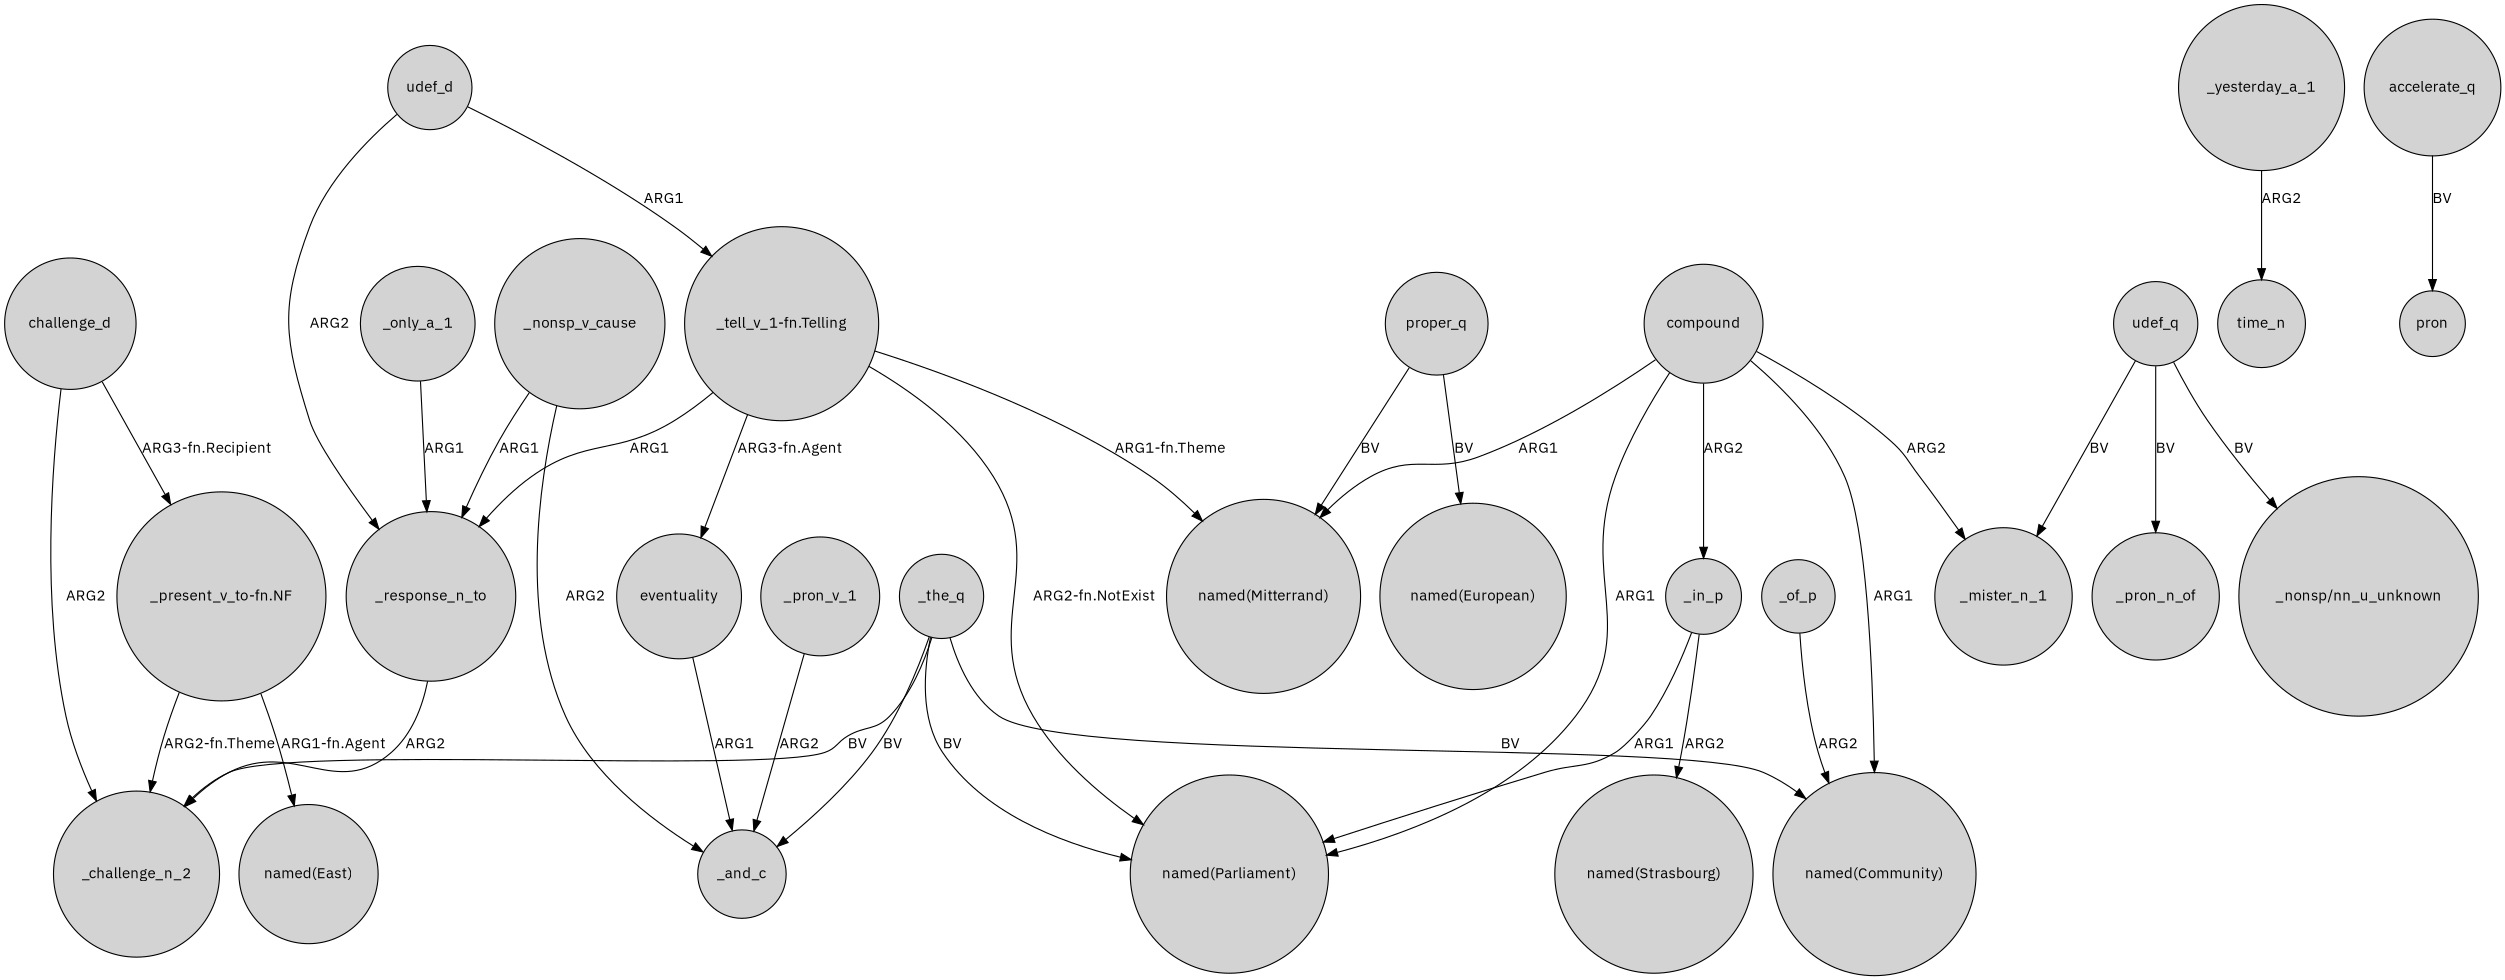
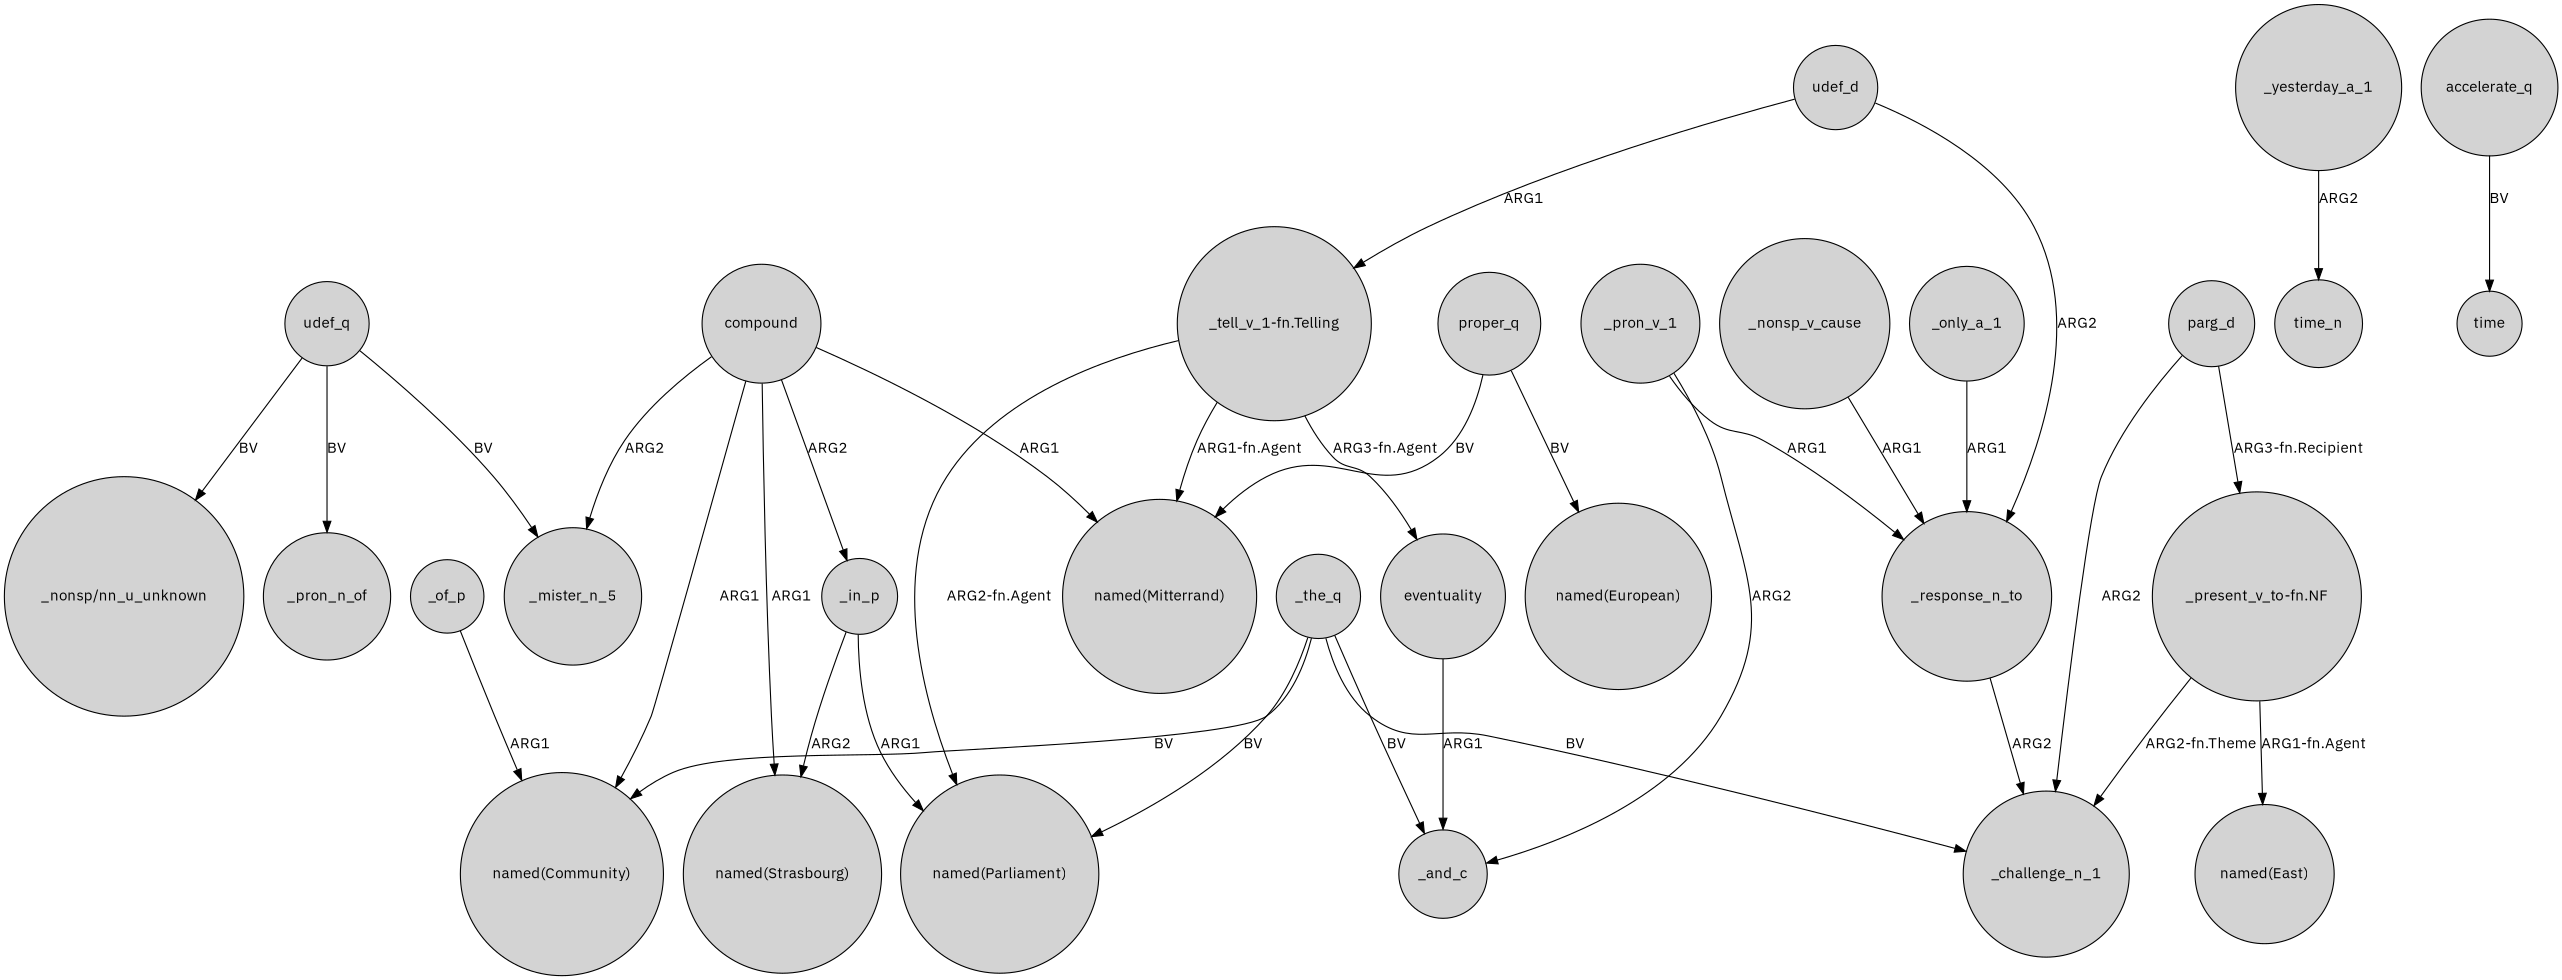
node "challenge_d": label "challenge_d" -> "parg_d"
node "pron": label "pron" -> "time"
edge "_tell_v_1-fn.Telling" -> "_response_n_to": now "_pron_v_1" -> "_response_n_to"
edge "_tell_v_1-fn.Telling" -> "named(Mitterrand)": label "ARG1-fn.Theme" -> "ARG1-fn.Agent"
edge "_tell_v_1-fn.Telling" -> "named(Parliament)": label "ARG2-fn.NotExist" -> "ARG2-fn.Agent"
node "_mister_n_1": label "_mister_n_1" -> "_mister_n_5"
edge "_nonsp_v_cause" -> "_and_c": removed, label "ARG2"
edge "compound" -> "named(Parliament)": now "compound" -> "named(Strasbourg)"
edge "_of_p" -> "named(Community)": label "ARG2" -> "ARG1"
node "_challenge_n_2": label "_challenge_n_2" -> "_challenge_n_1"
